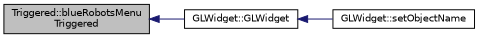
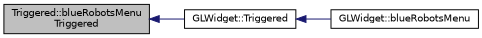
node "GLWidget::GLWidget": label "GLWidget::GLWidget" -> "GLWidget::Triggered"
node "GLWidget::setObjectName": label "GLWidget::setObjectName" -> "GLWidget::blueRobotsMenu"
